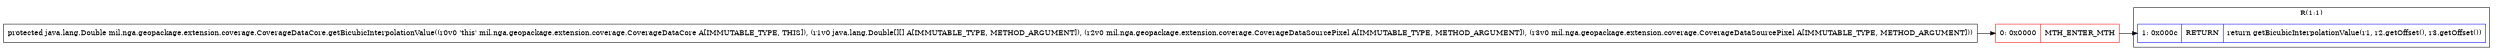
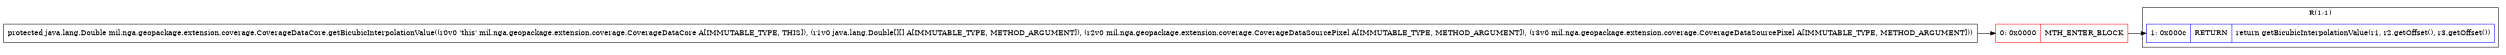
node "0: 0x0000": text "MTH_ENTER_MTH" -> "MTH_ENTER_BLOCK"
